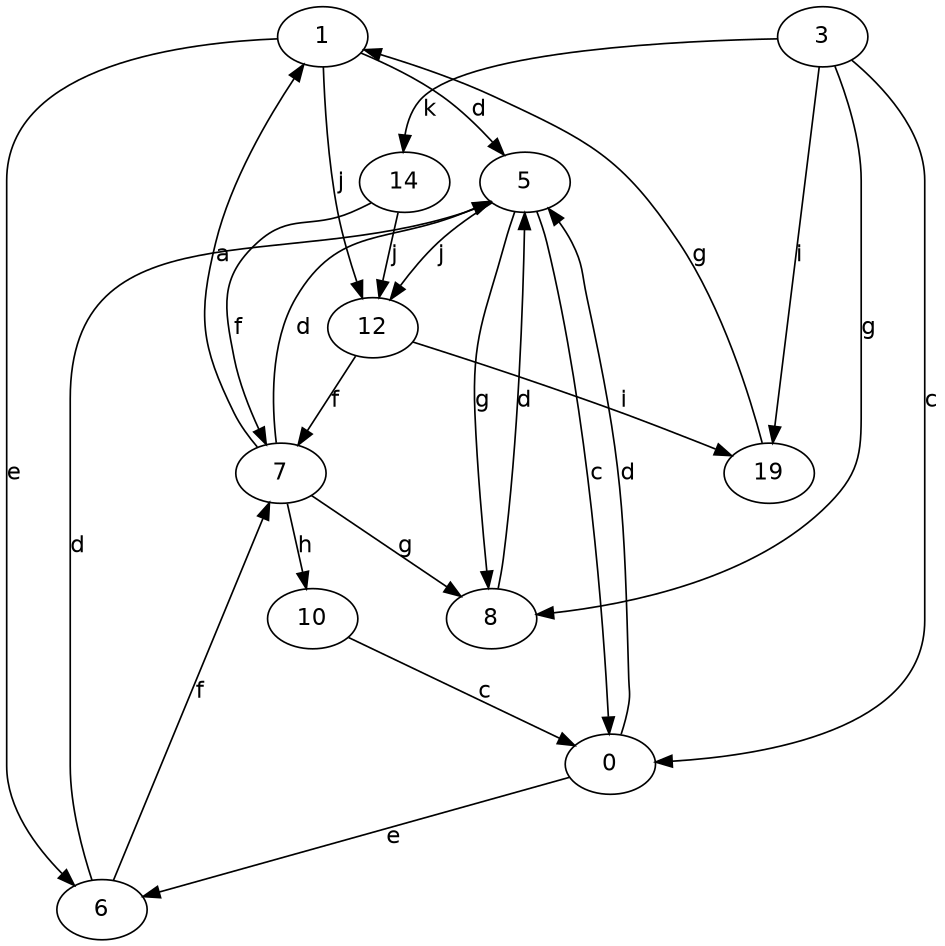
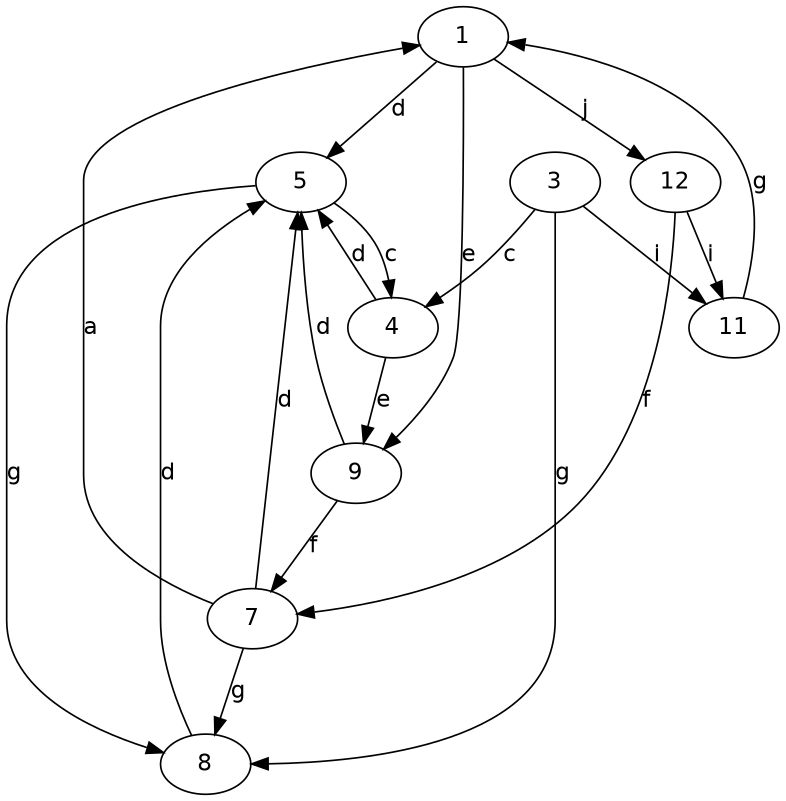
node "14": removed
edge "5" -> "12": removed, label "j"
node "19": label "19" -> "11"
node "10": removed
node "0": label "0" -> "4"
node "6": label "6" -> "9"
